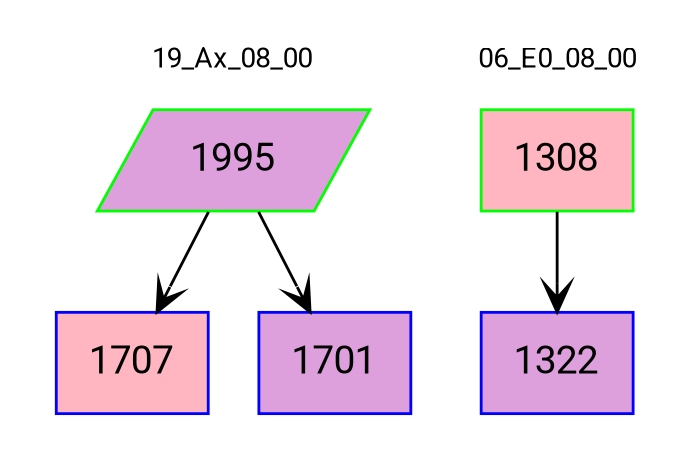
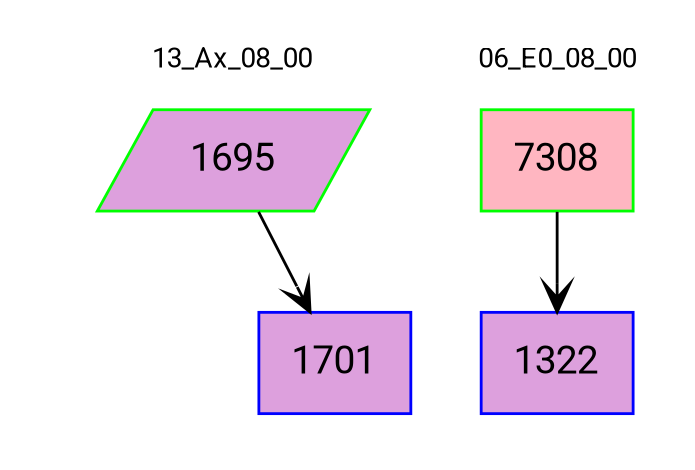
cluster "19_Ax_08_00": label "19_Ax_08_00" -> "13_Ax_08_00"
node "1995": label "1995" -> "1695"
node "1308": label "1308" -> "7308"
node "1707": removed
